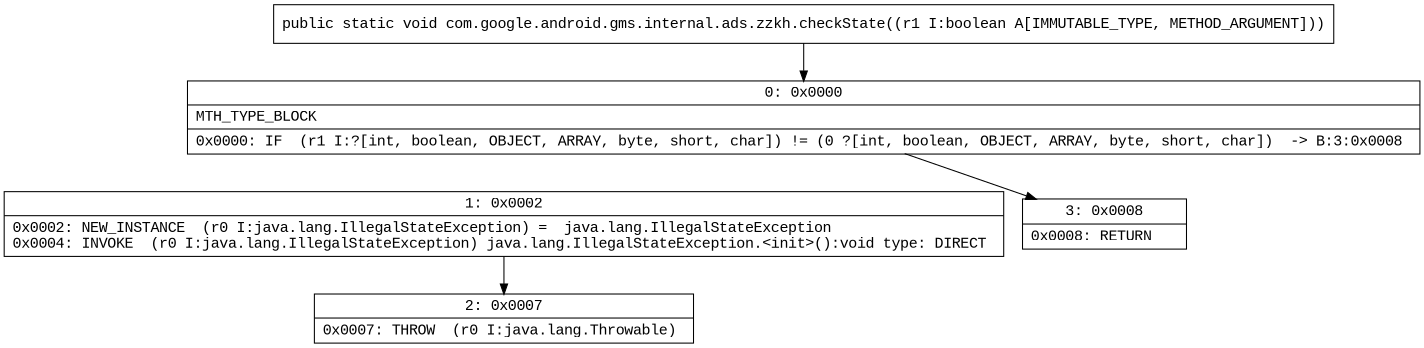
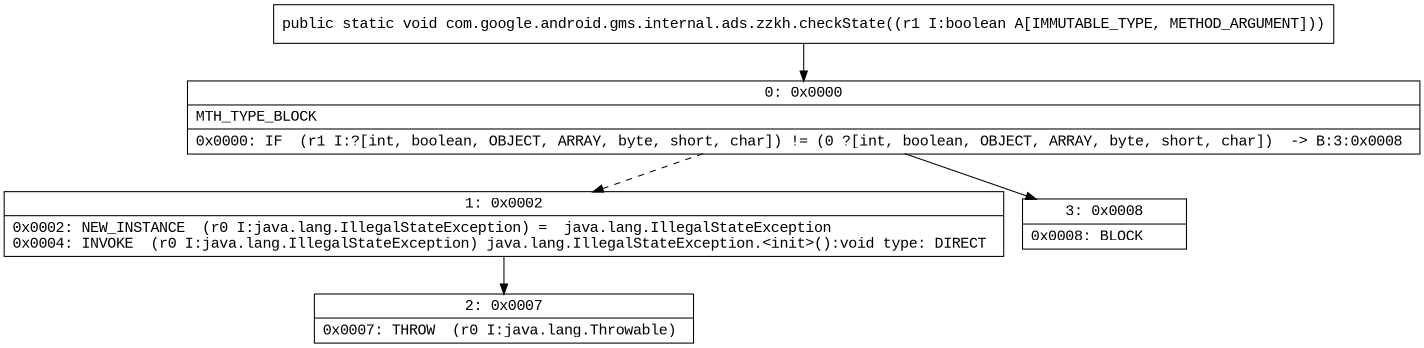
edge "0: 0x0000" -> "1: 0x0002": added
node "3: 0x0008": text "0x0008: RETURN" -> "0x0008: BLOCK"
